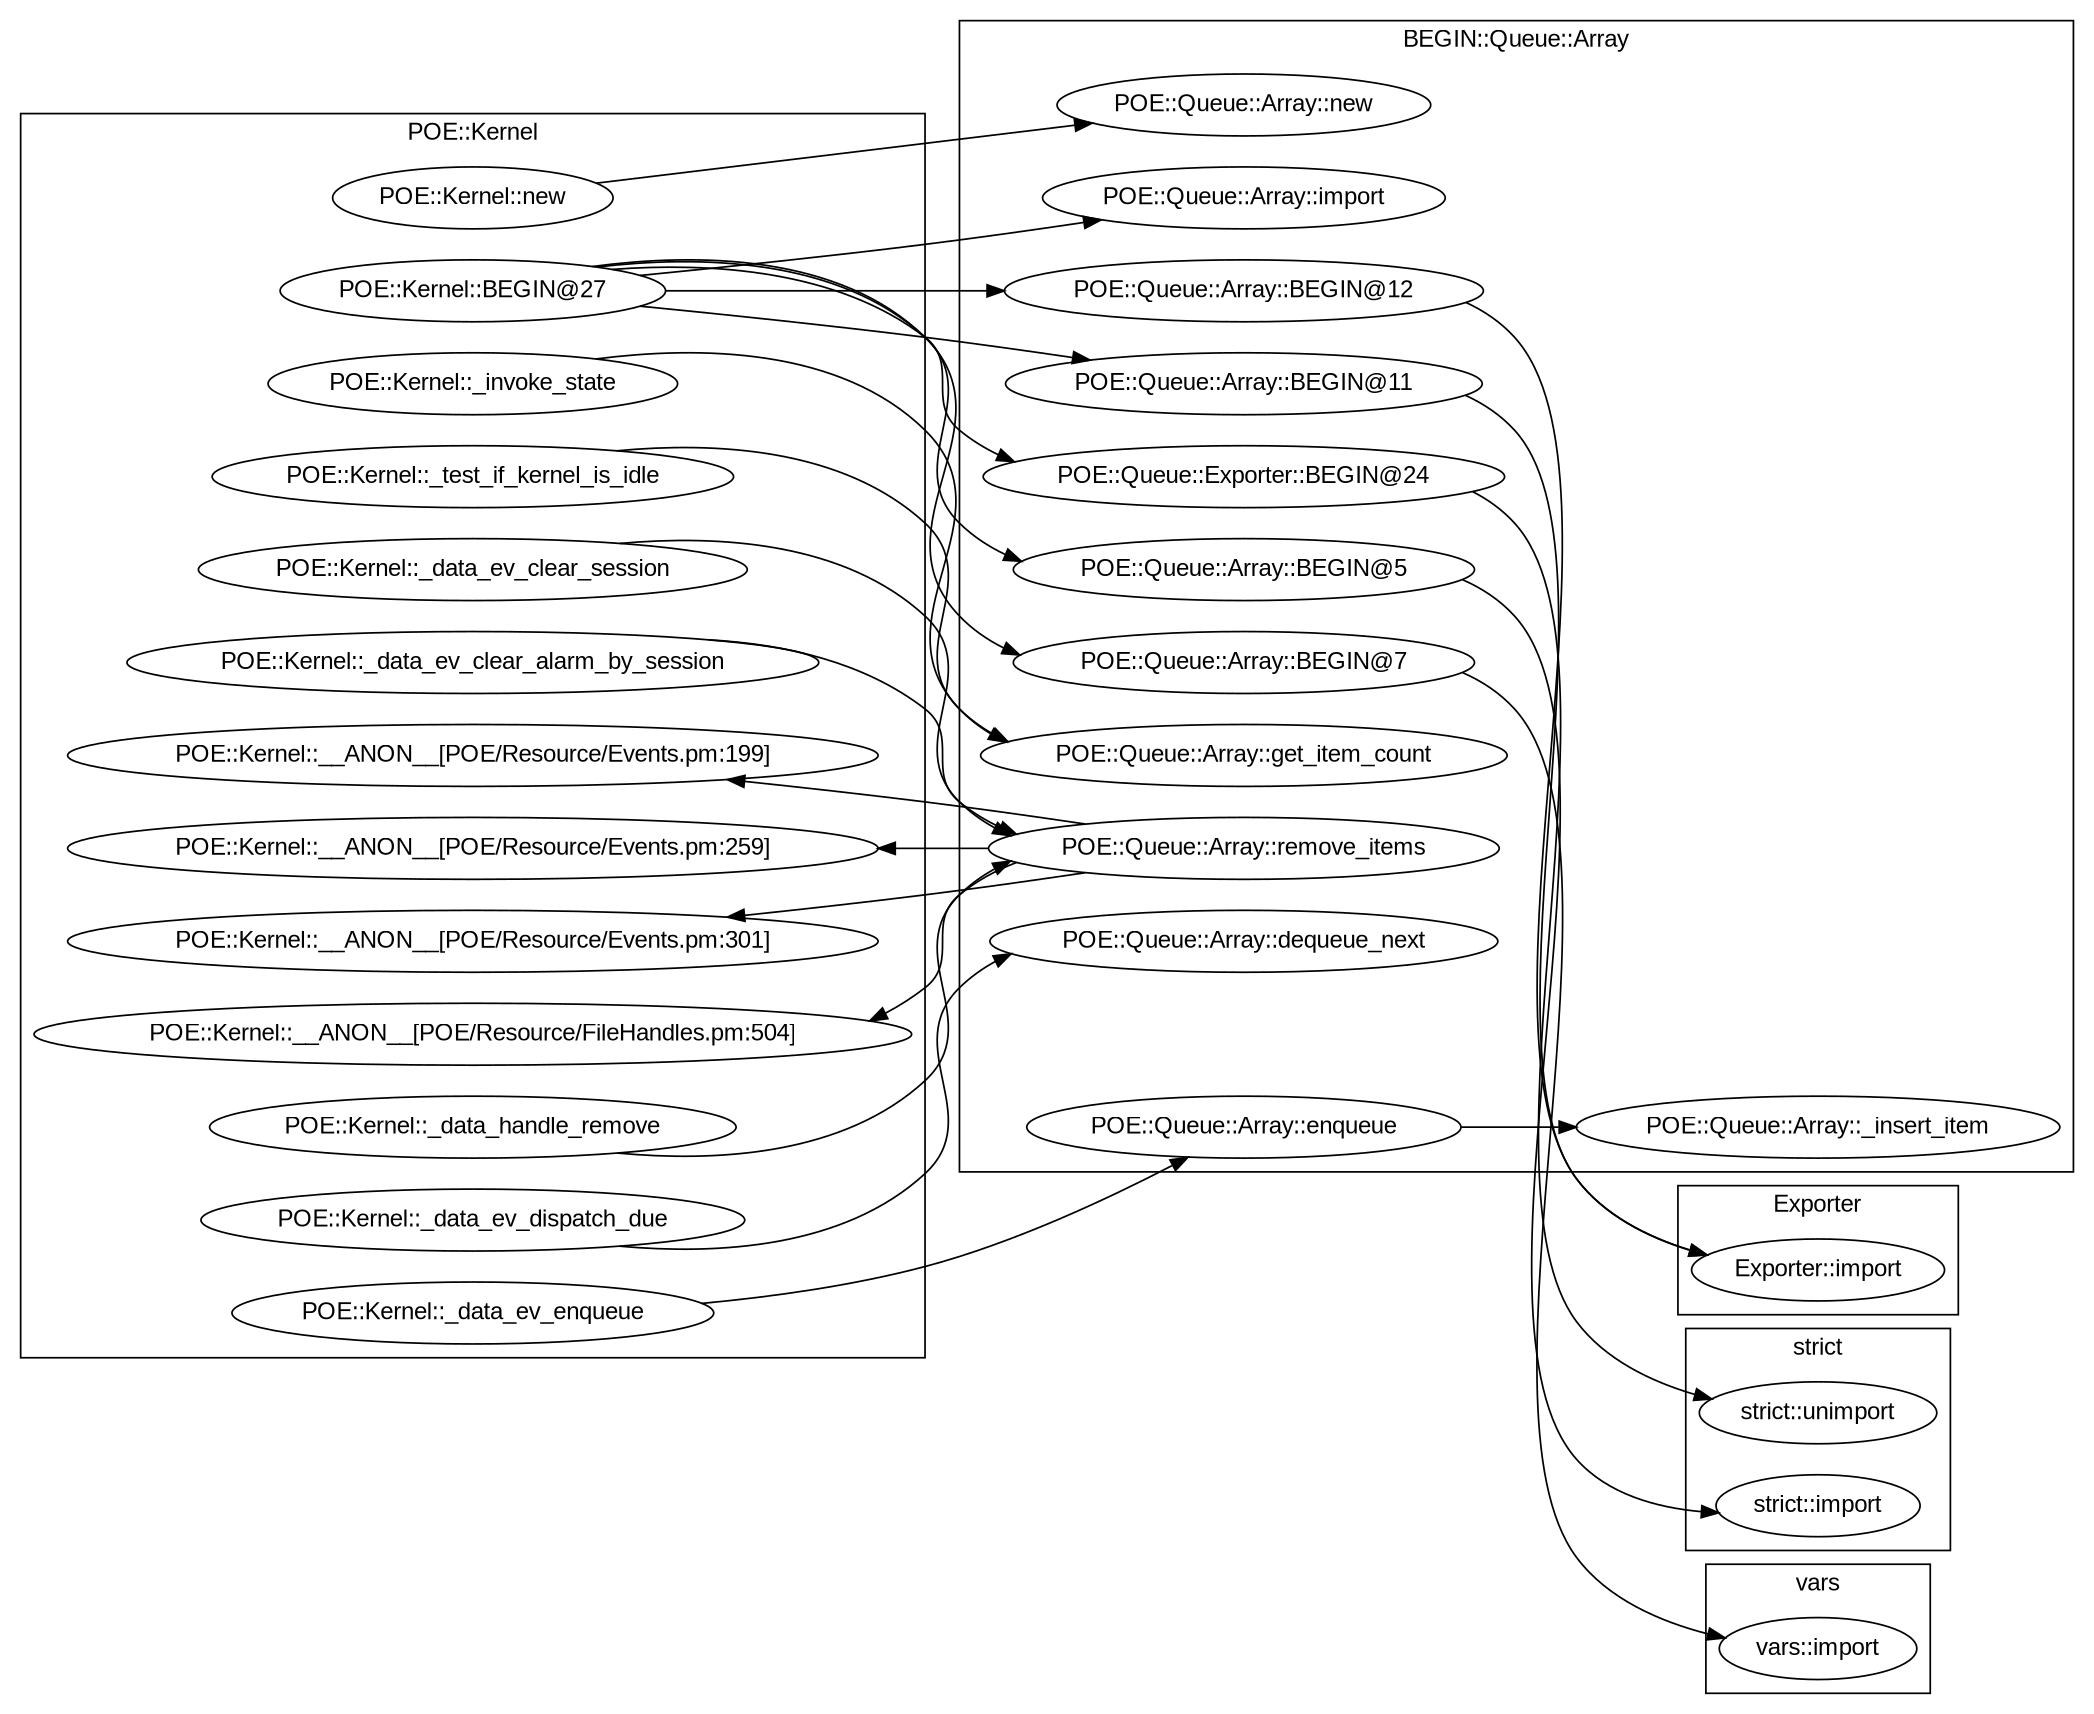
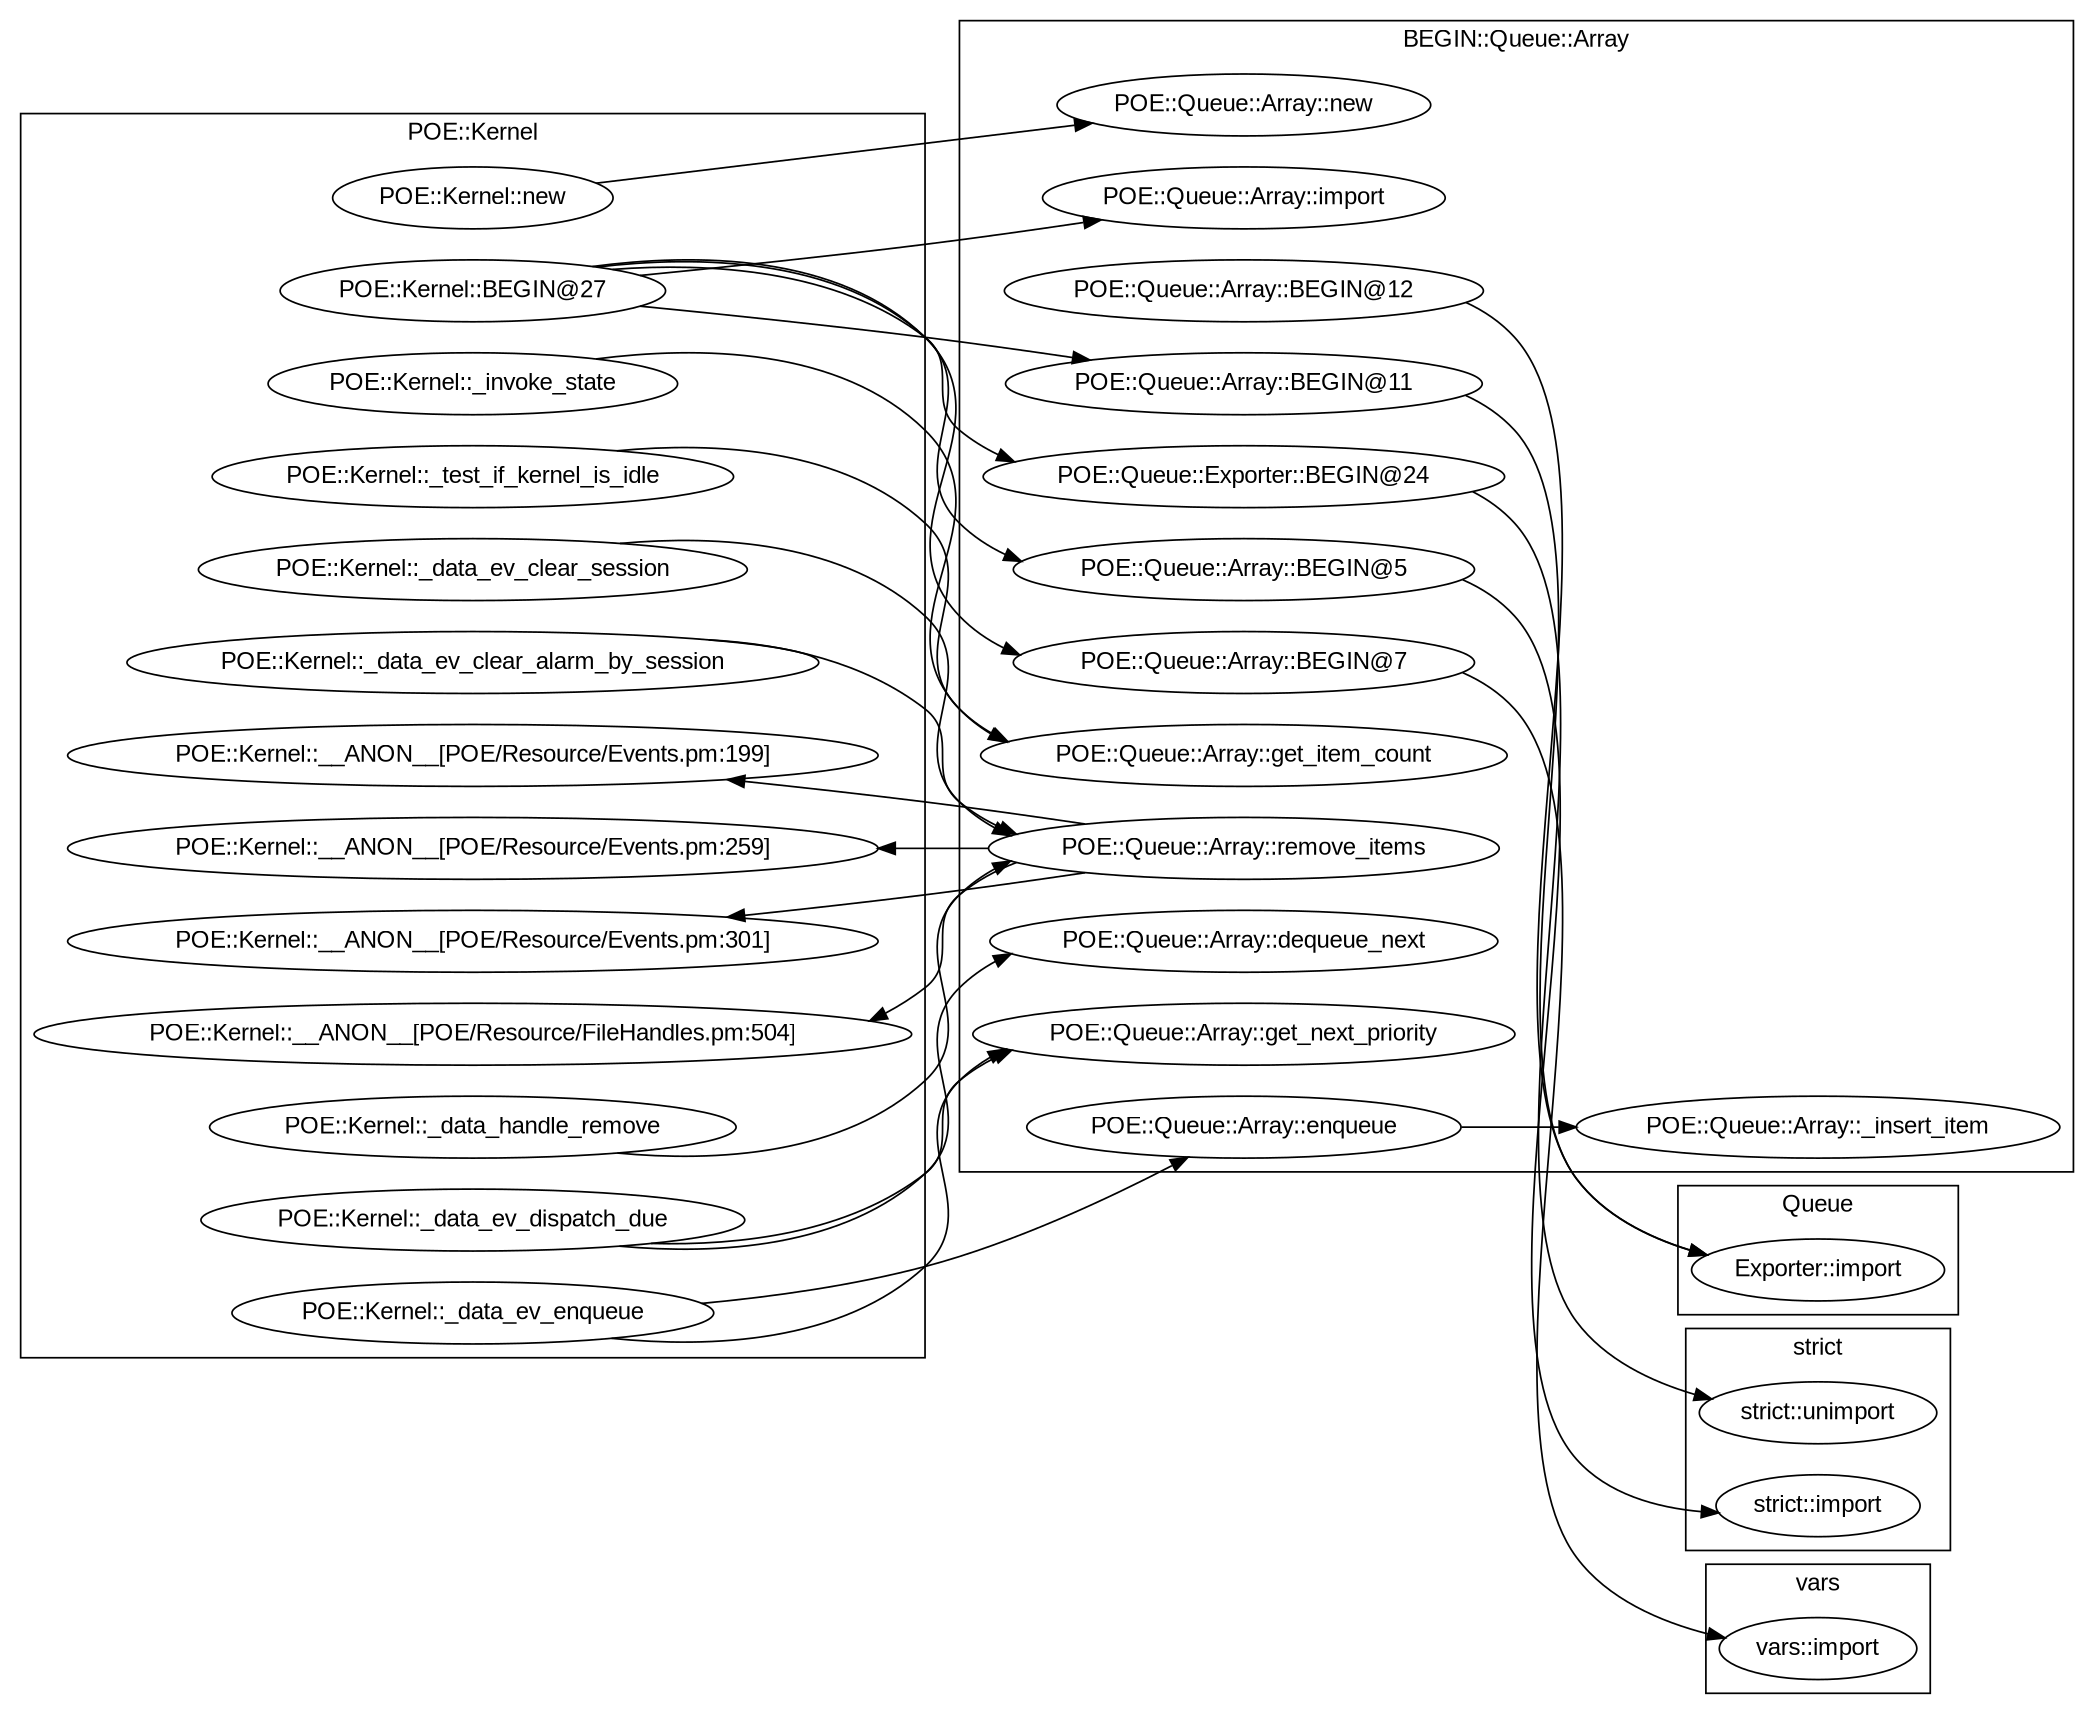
edge "POE::Kernel::BEGIN@27" -> "POE::Queue::Array::BEGIN@12": removed
node "POE::Queue::Array::get_next_priority": added
cluster "Exporter": label "Exporter" -> "Queue"
